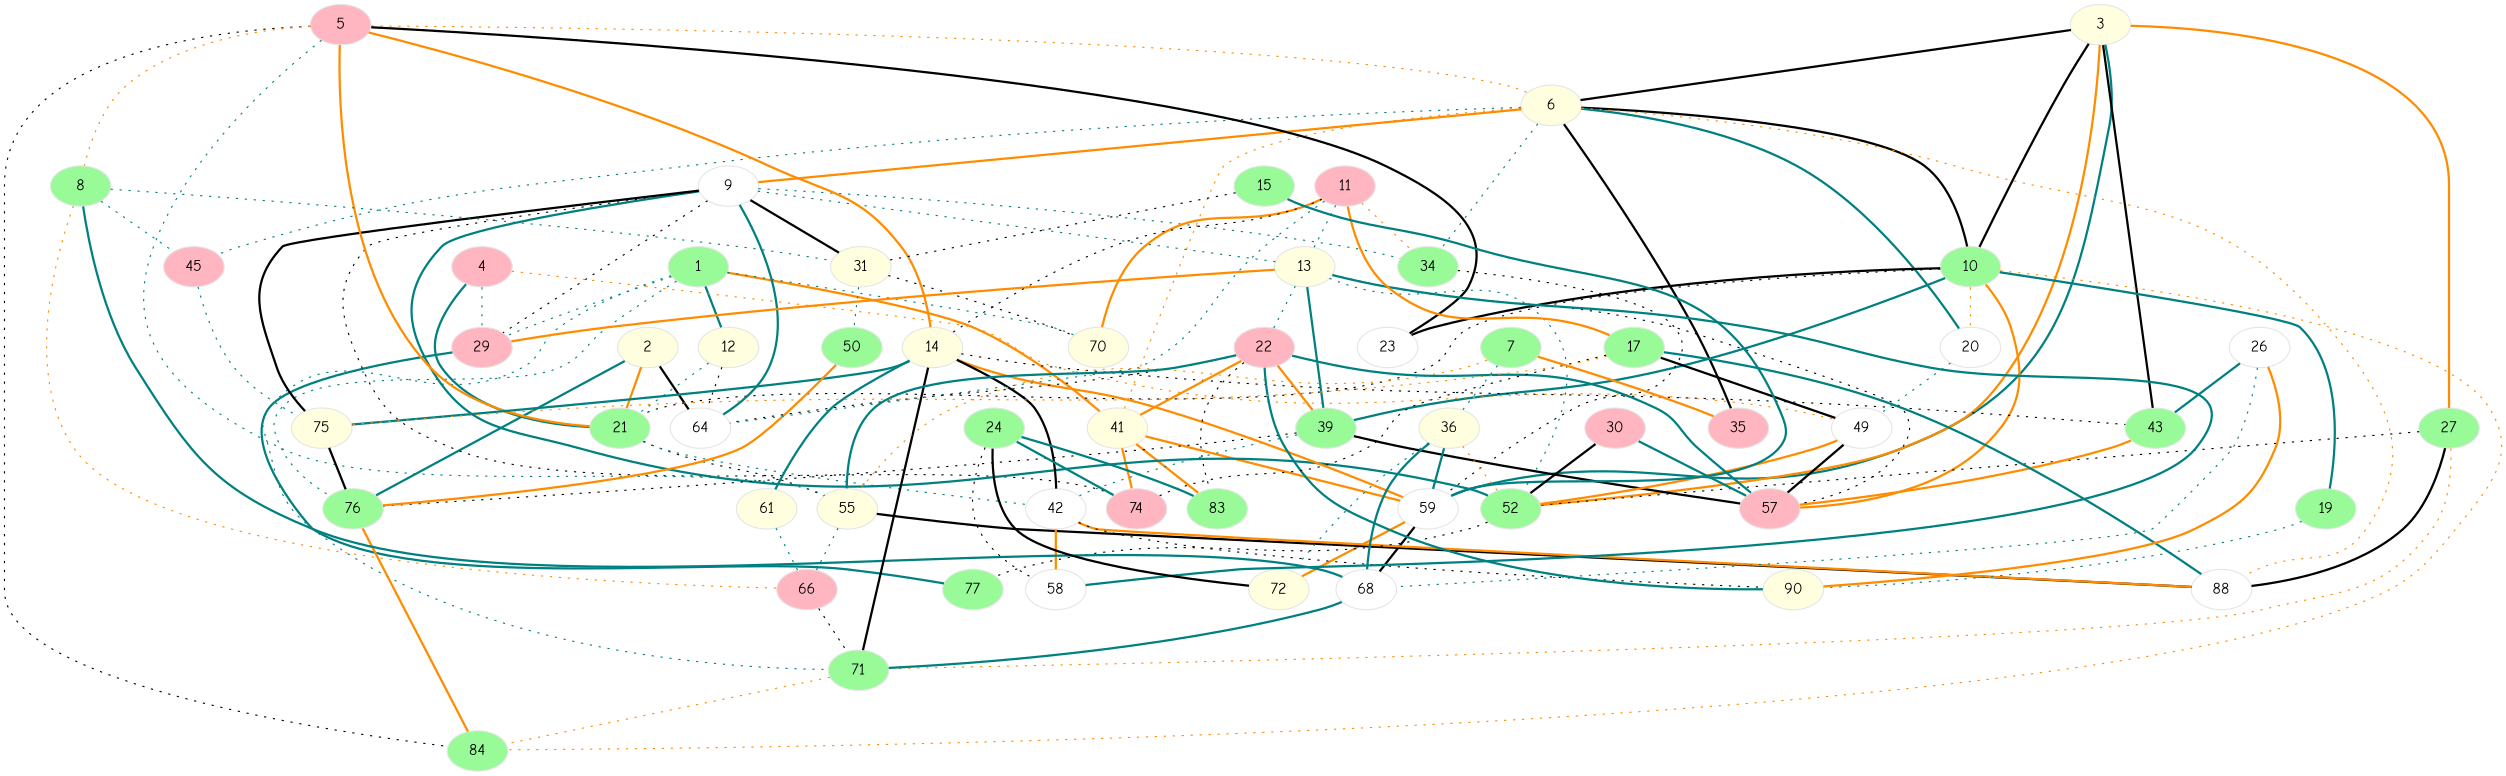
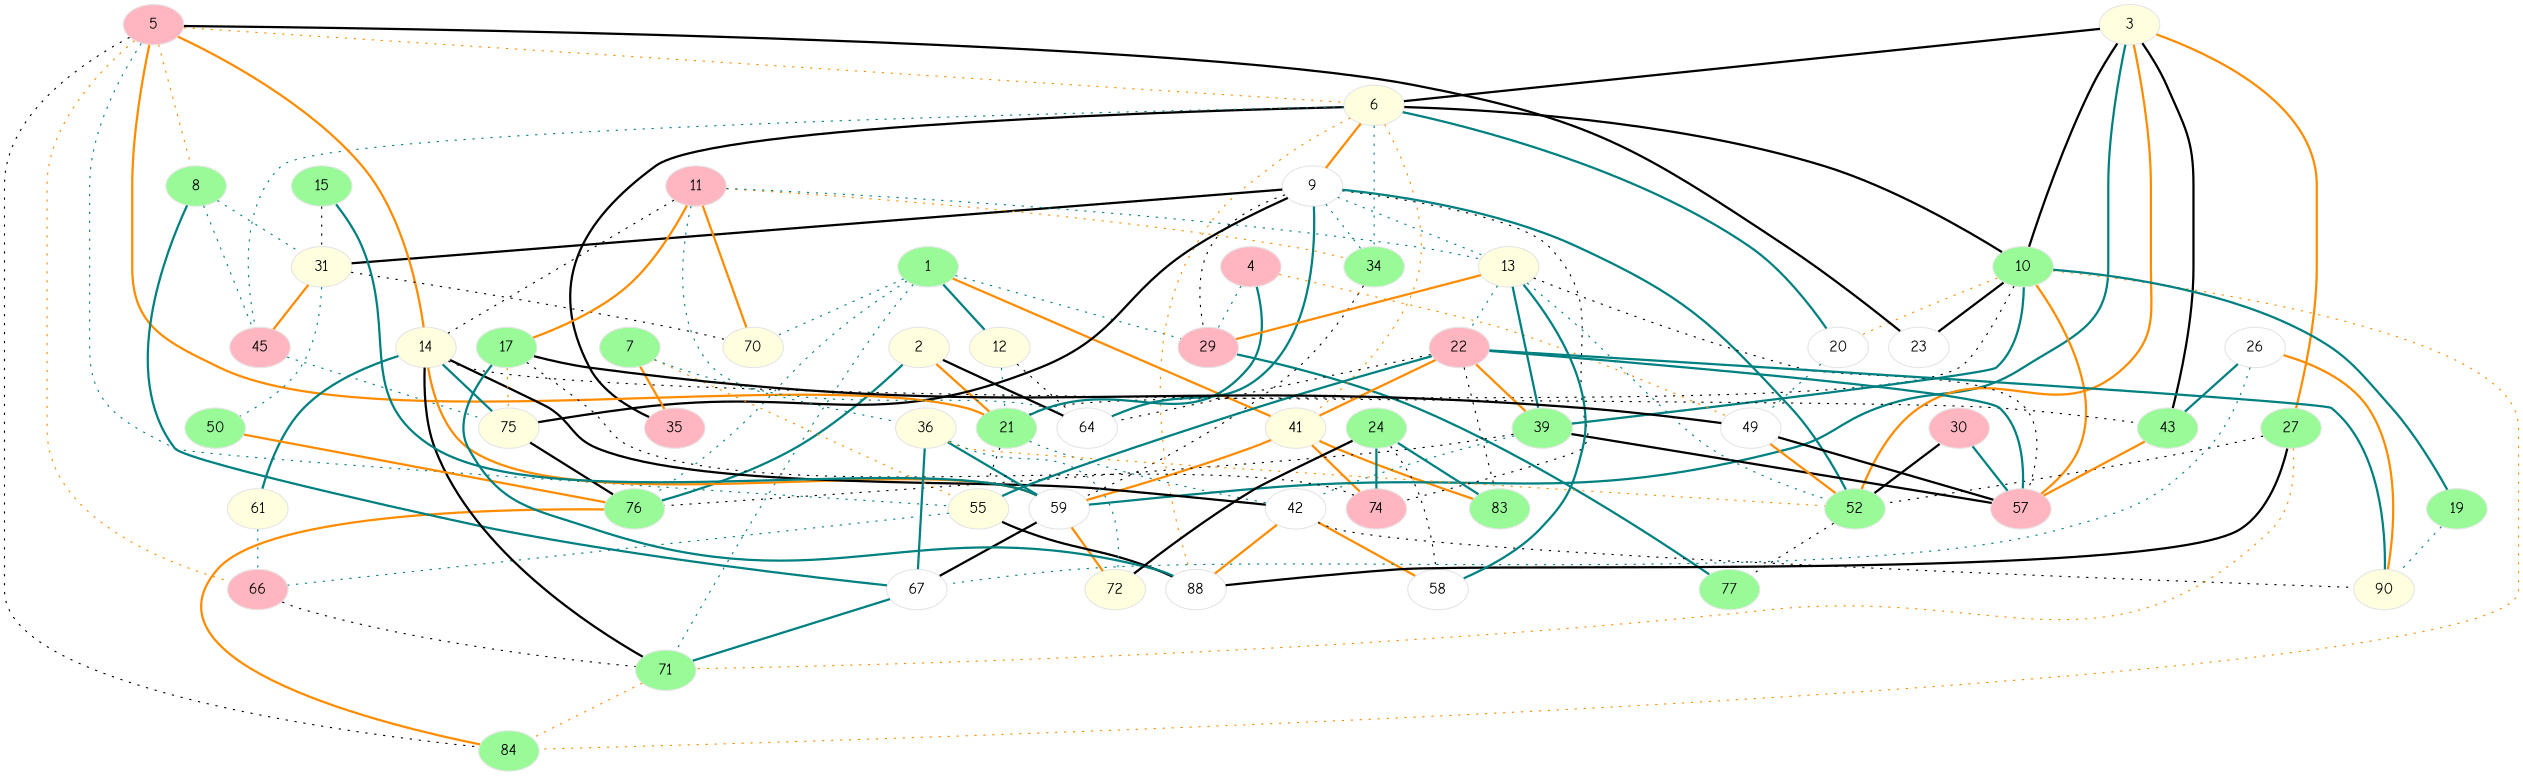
edge "31" -- "45": added
edge "8" -- "66": now "5" -- "66"
node "68": label "68" -> "67"
